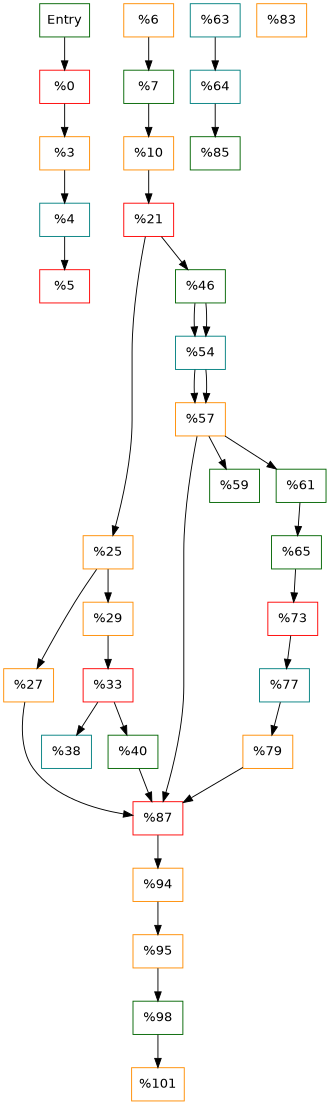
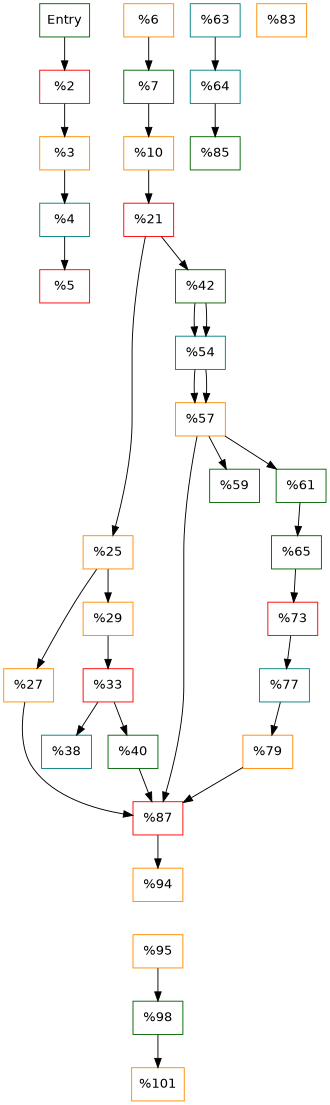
node "%0": label "%0" -> "%2"
node "%46": label "%46" -> "%42"
edge "%94" -> "%95": removed
